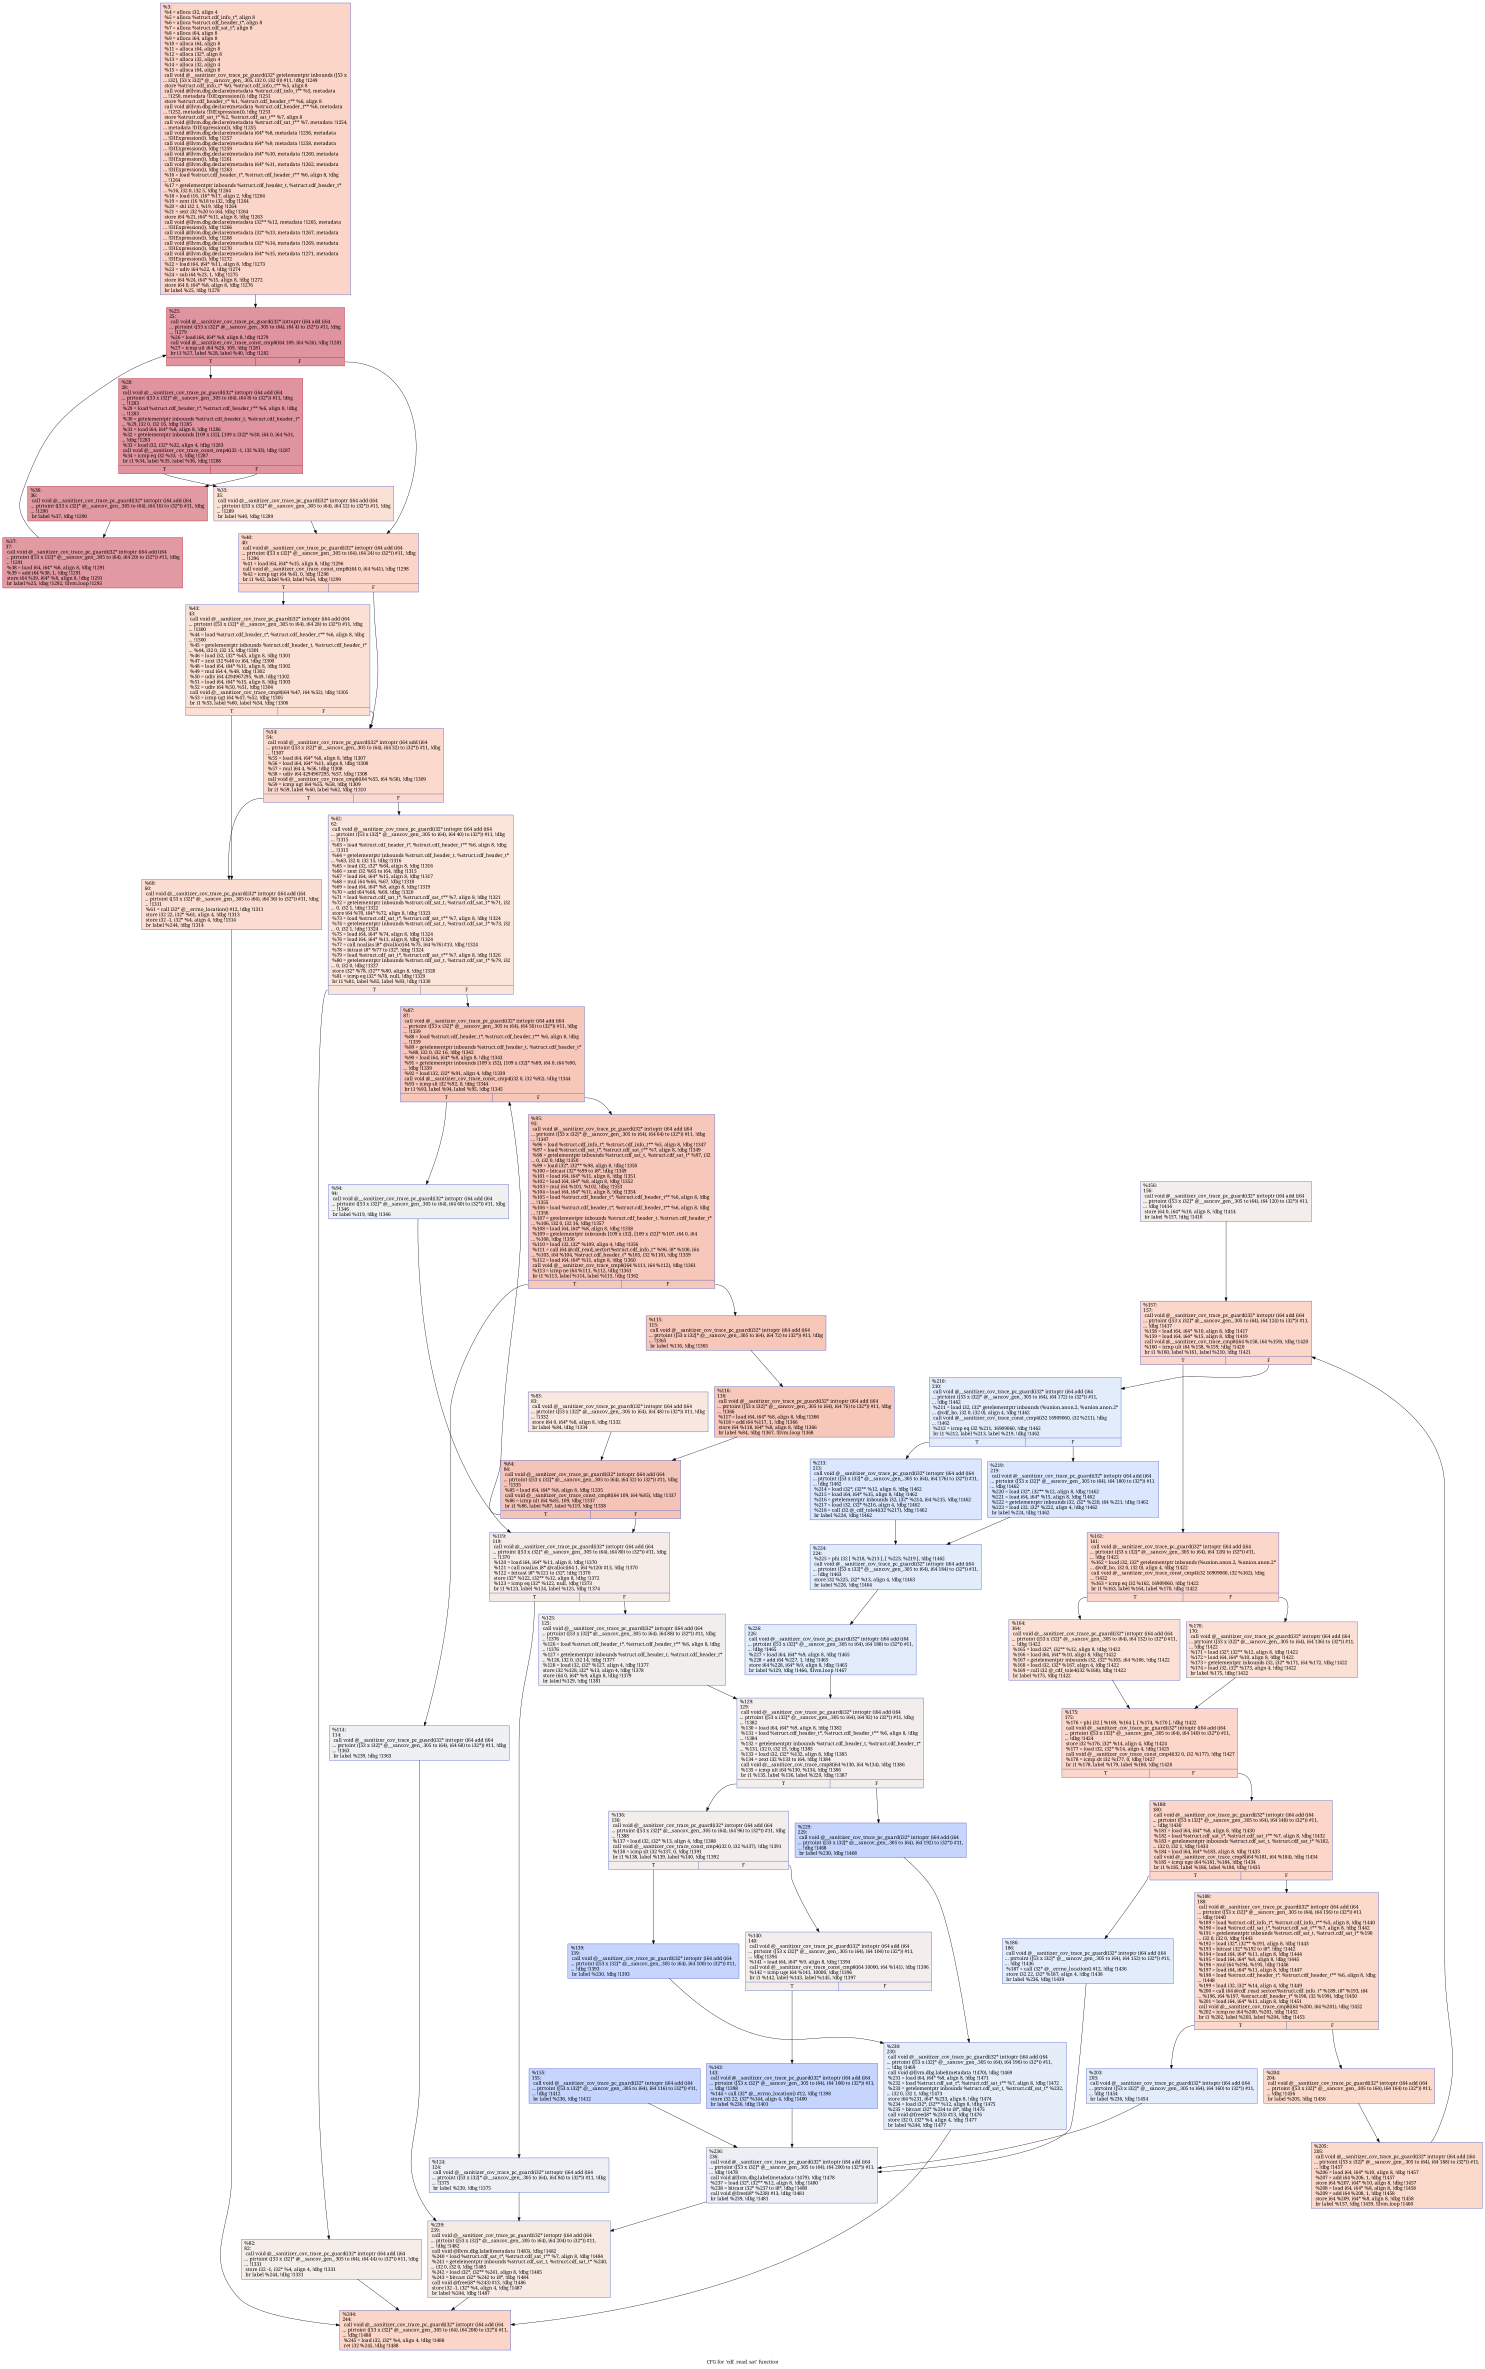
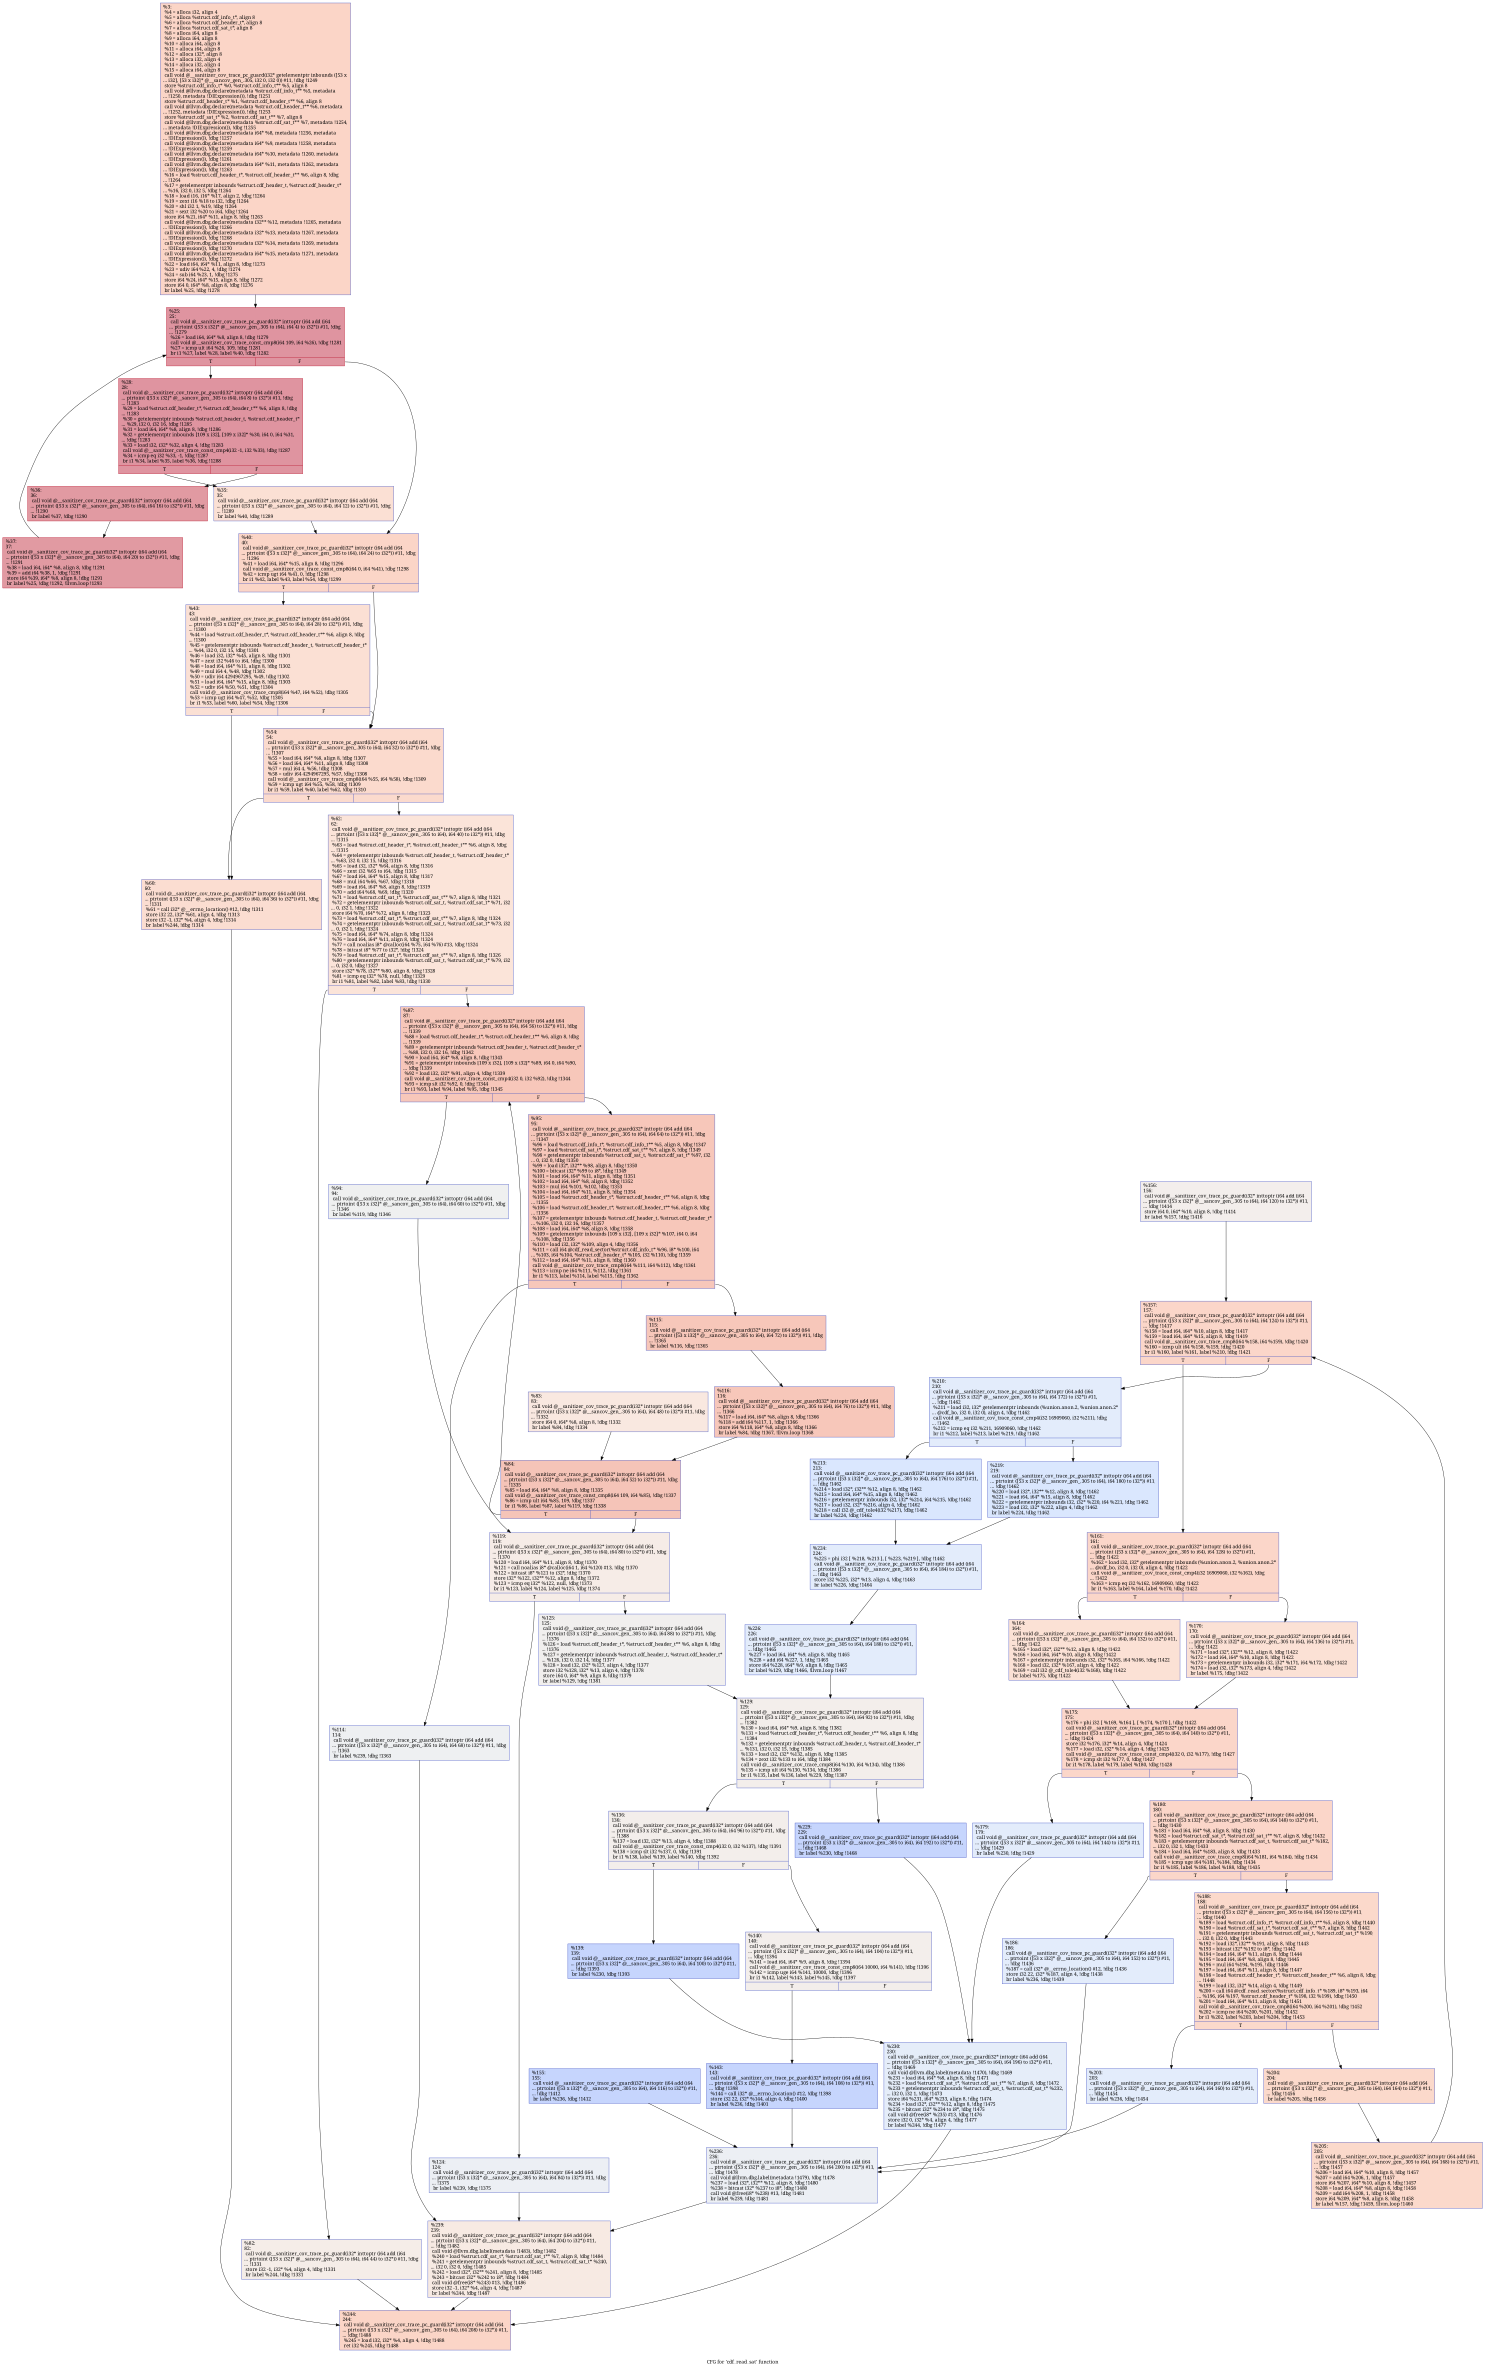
node "%179:": added
